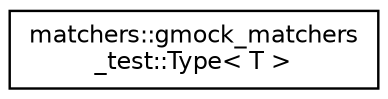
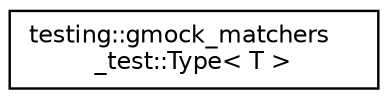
node "matchers::gmock_matchers _test::Type< T >": label "matchers::gmock_matchers _test::Type< T >" -> "testing::gmock_matchers _test::Type< T >"
